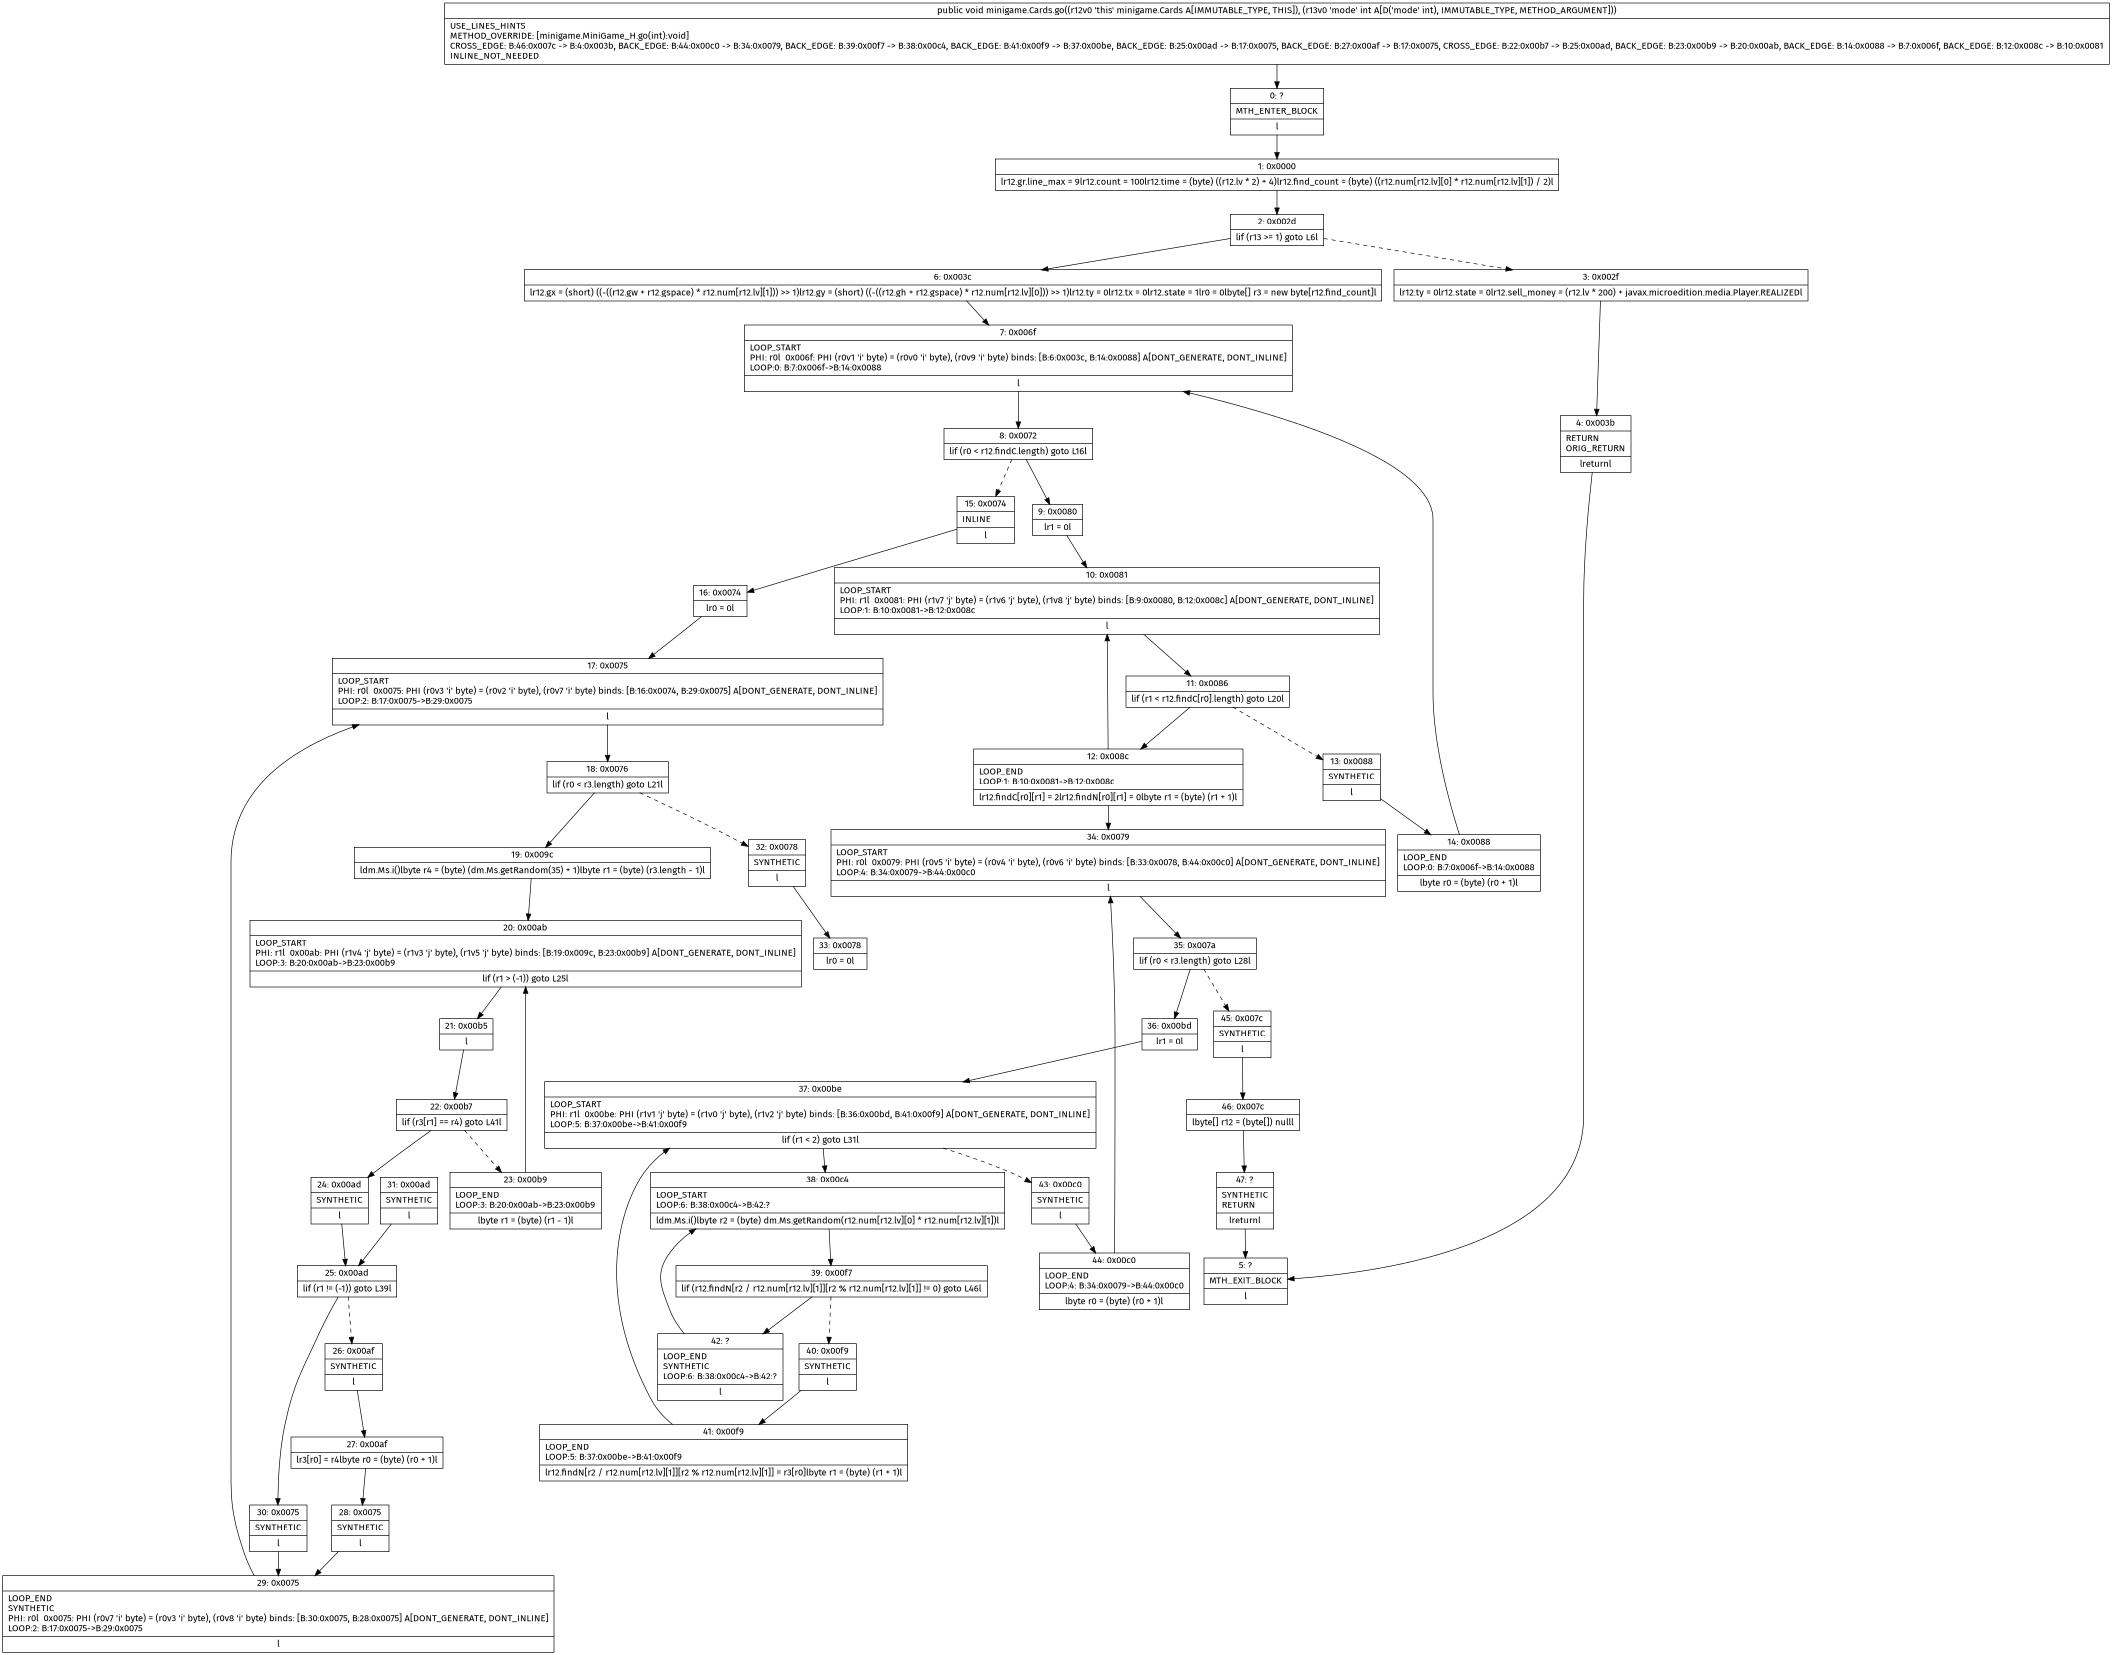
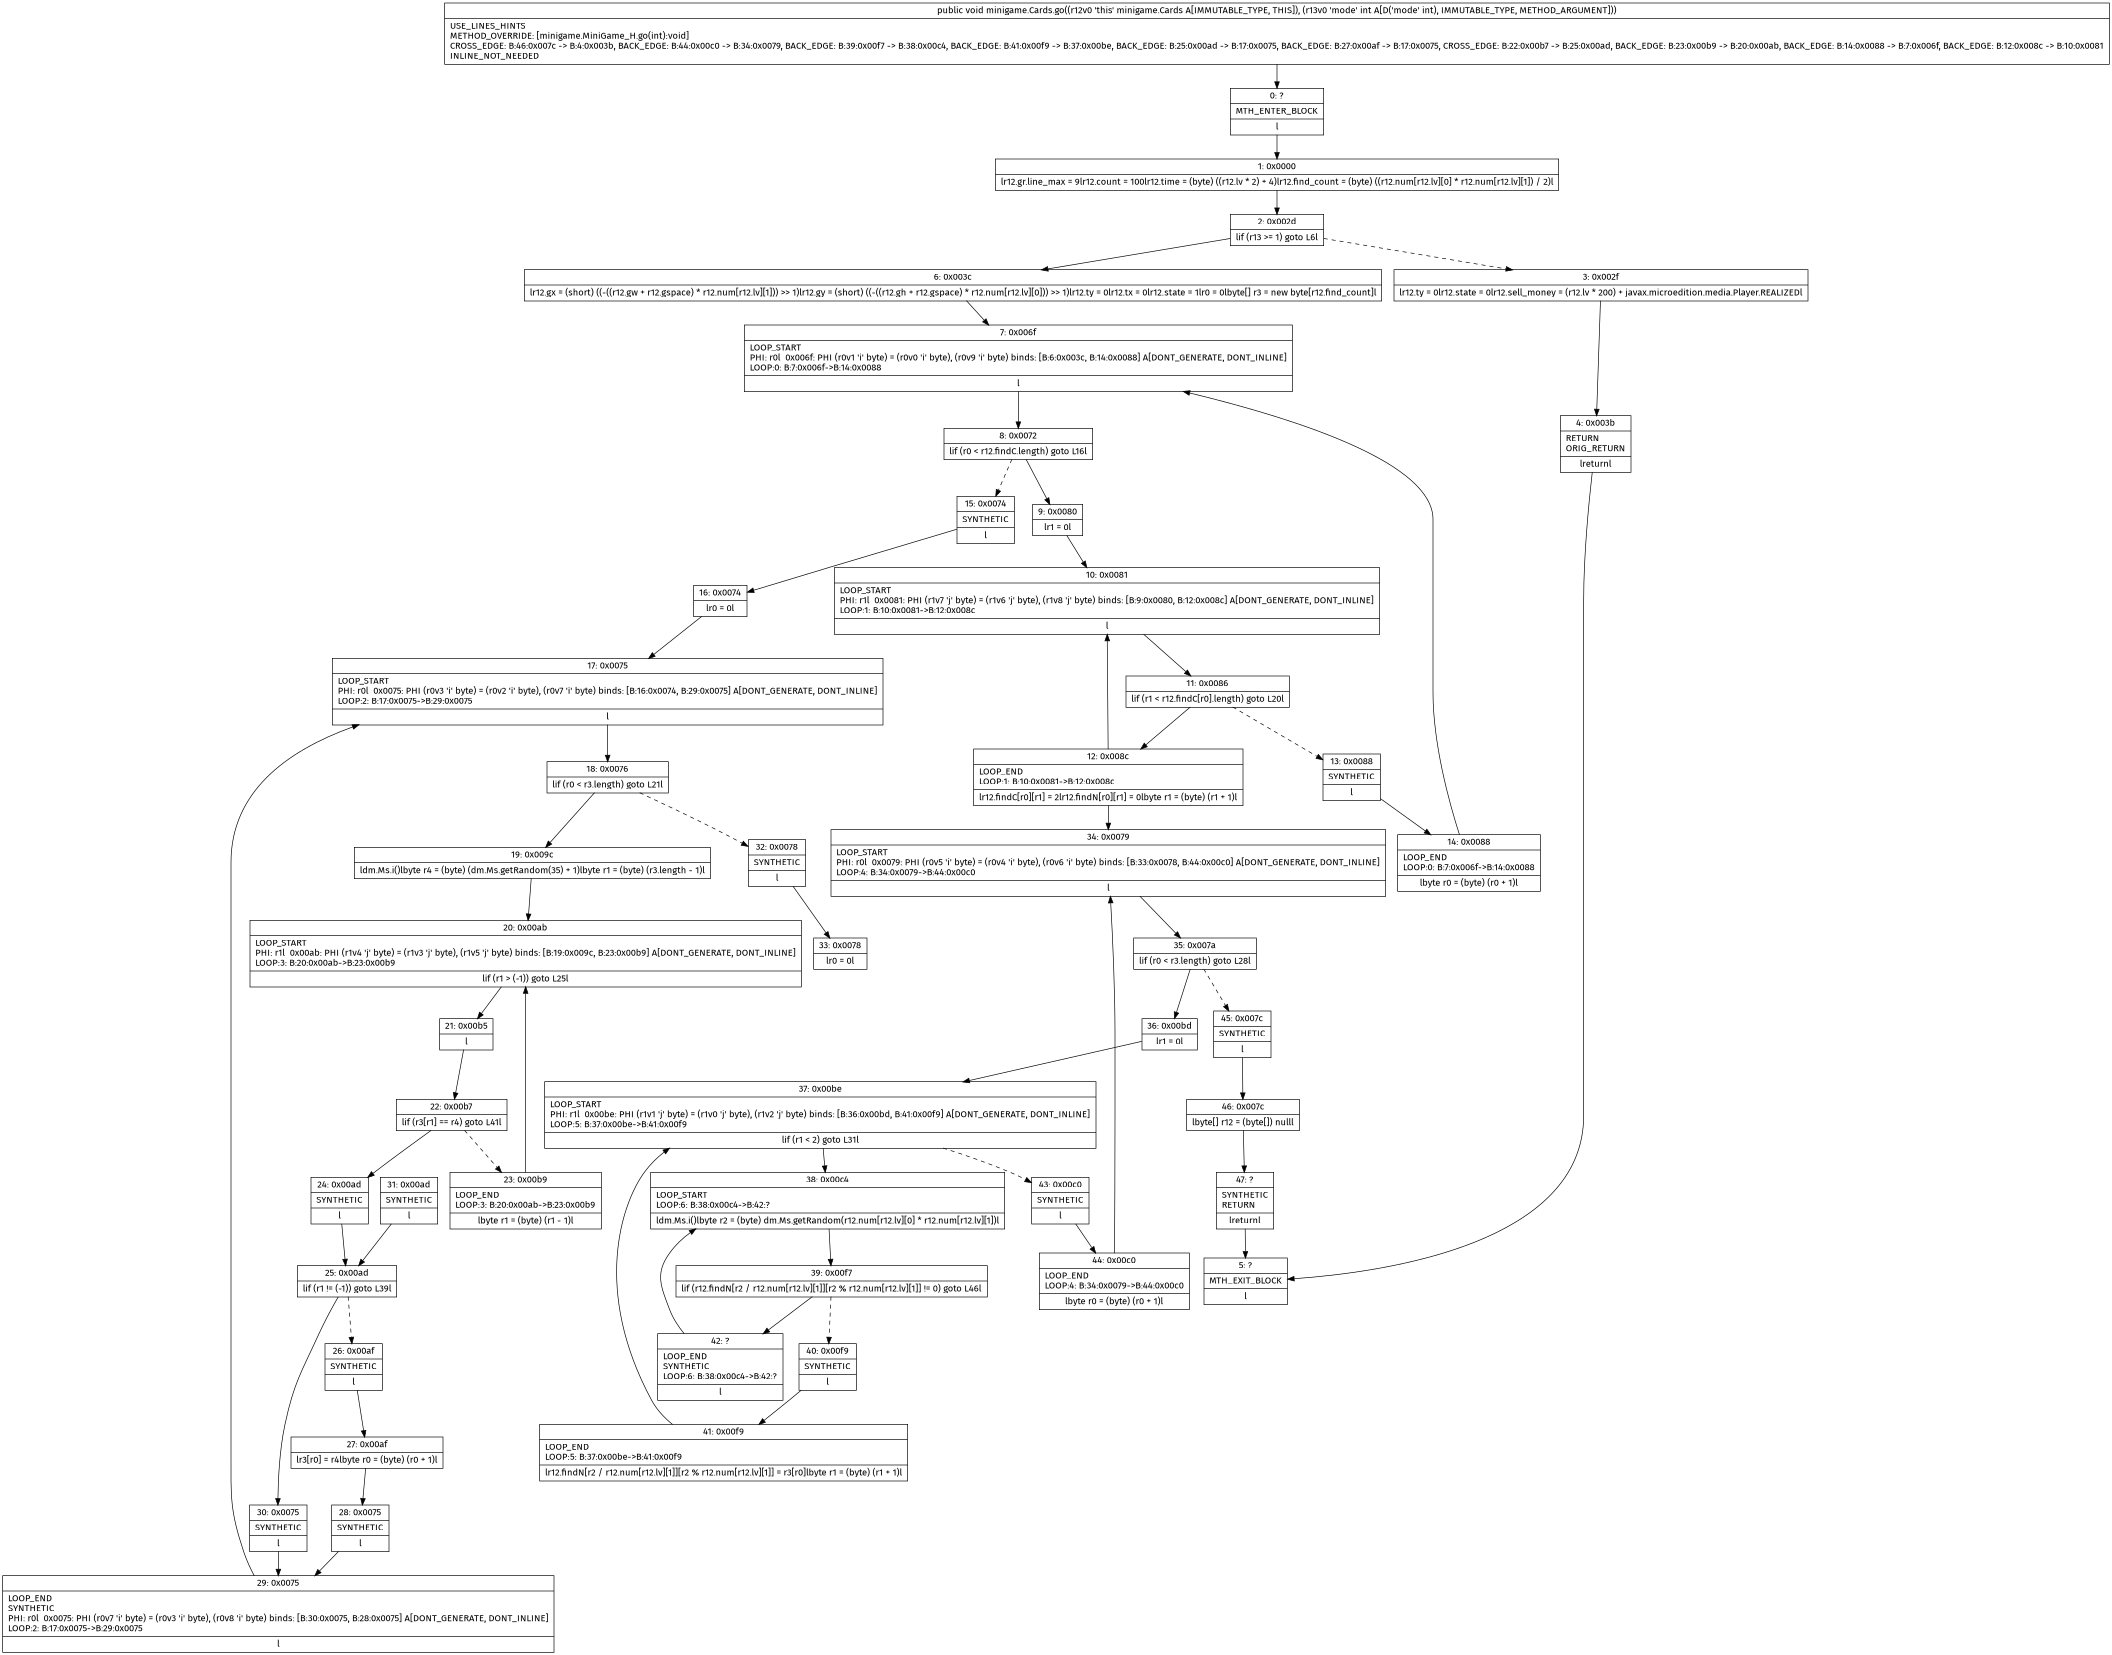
node "15: 0x0074": text "INLINE" -> "SYNTHETIC"
